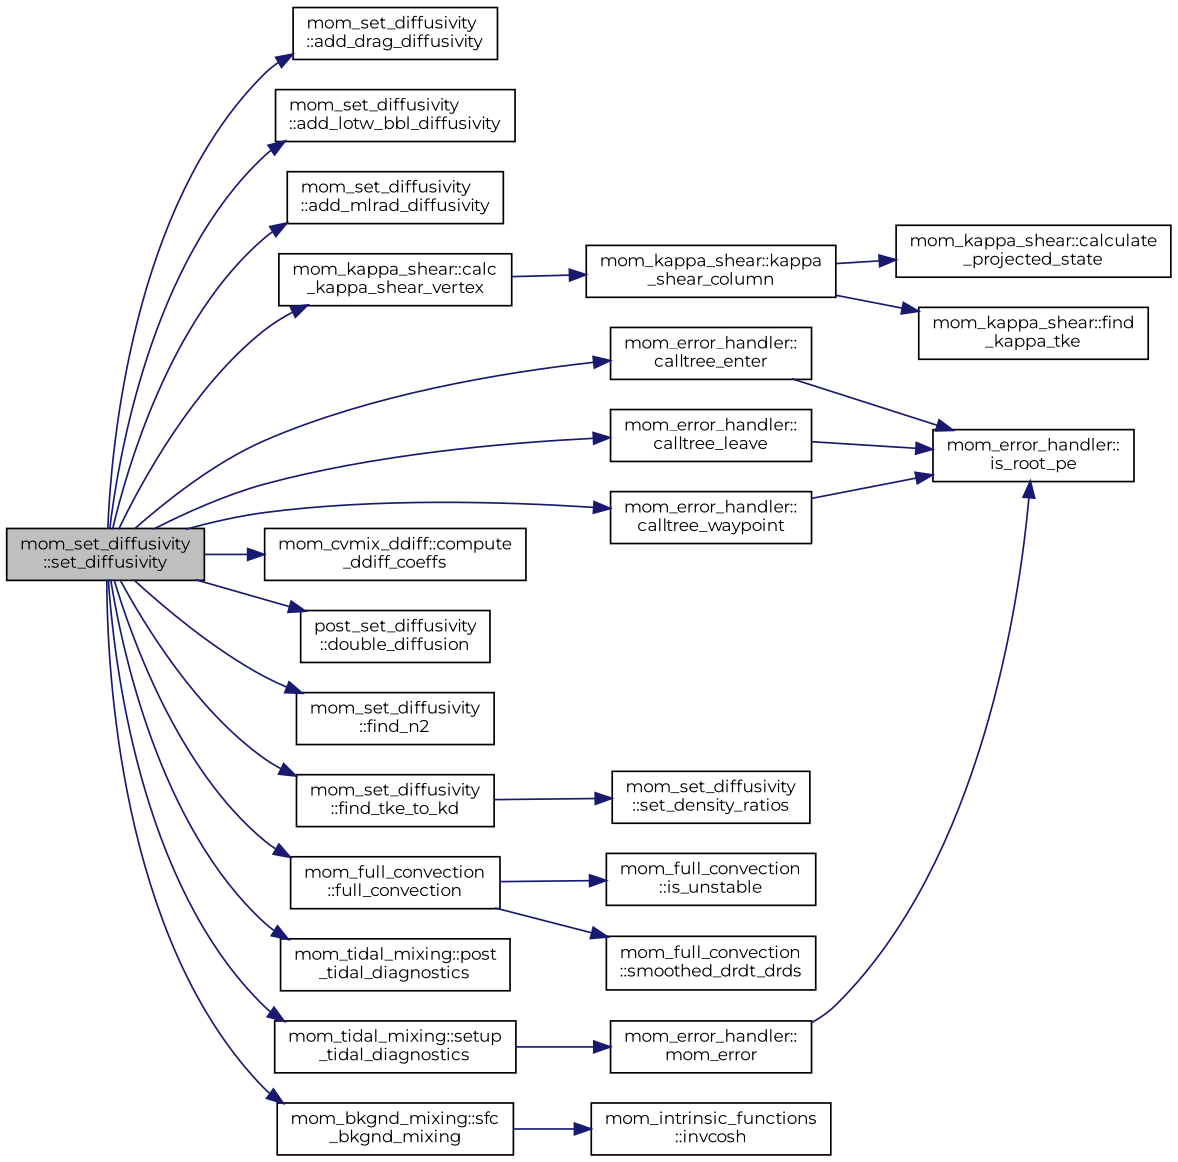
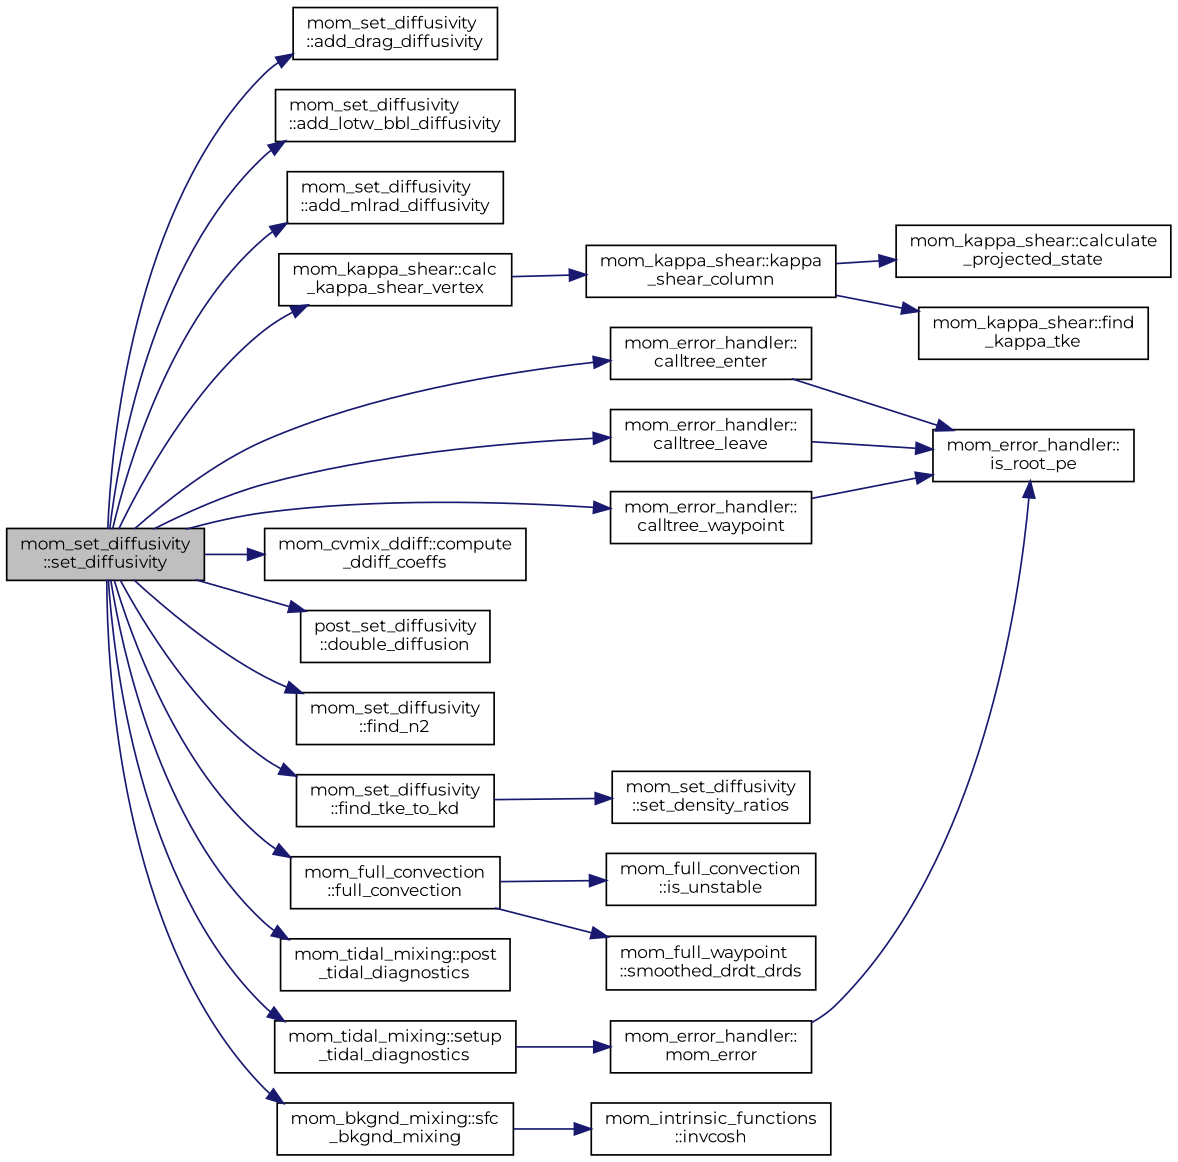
node "mom_full_convection ::smoothed_drdt_drds": label "mom_full_convection ::smoothed_drdt_drds" -> "mom_full_waypoint ::smoothed_drdt_drds"
